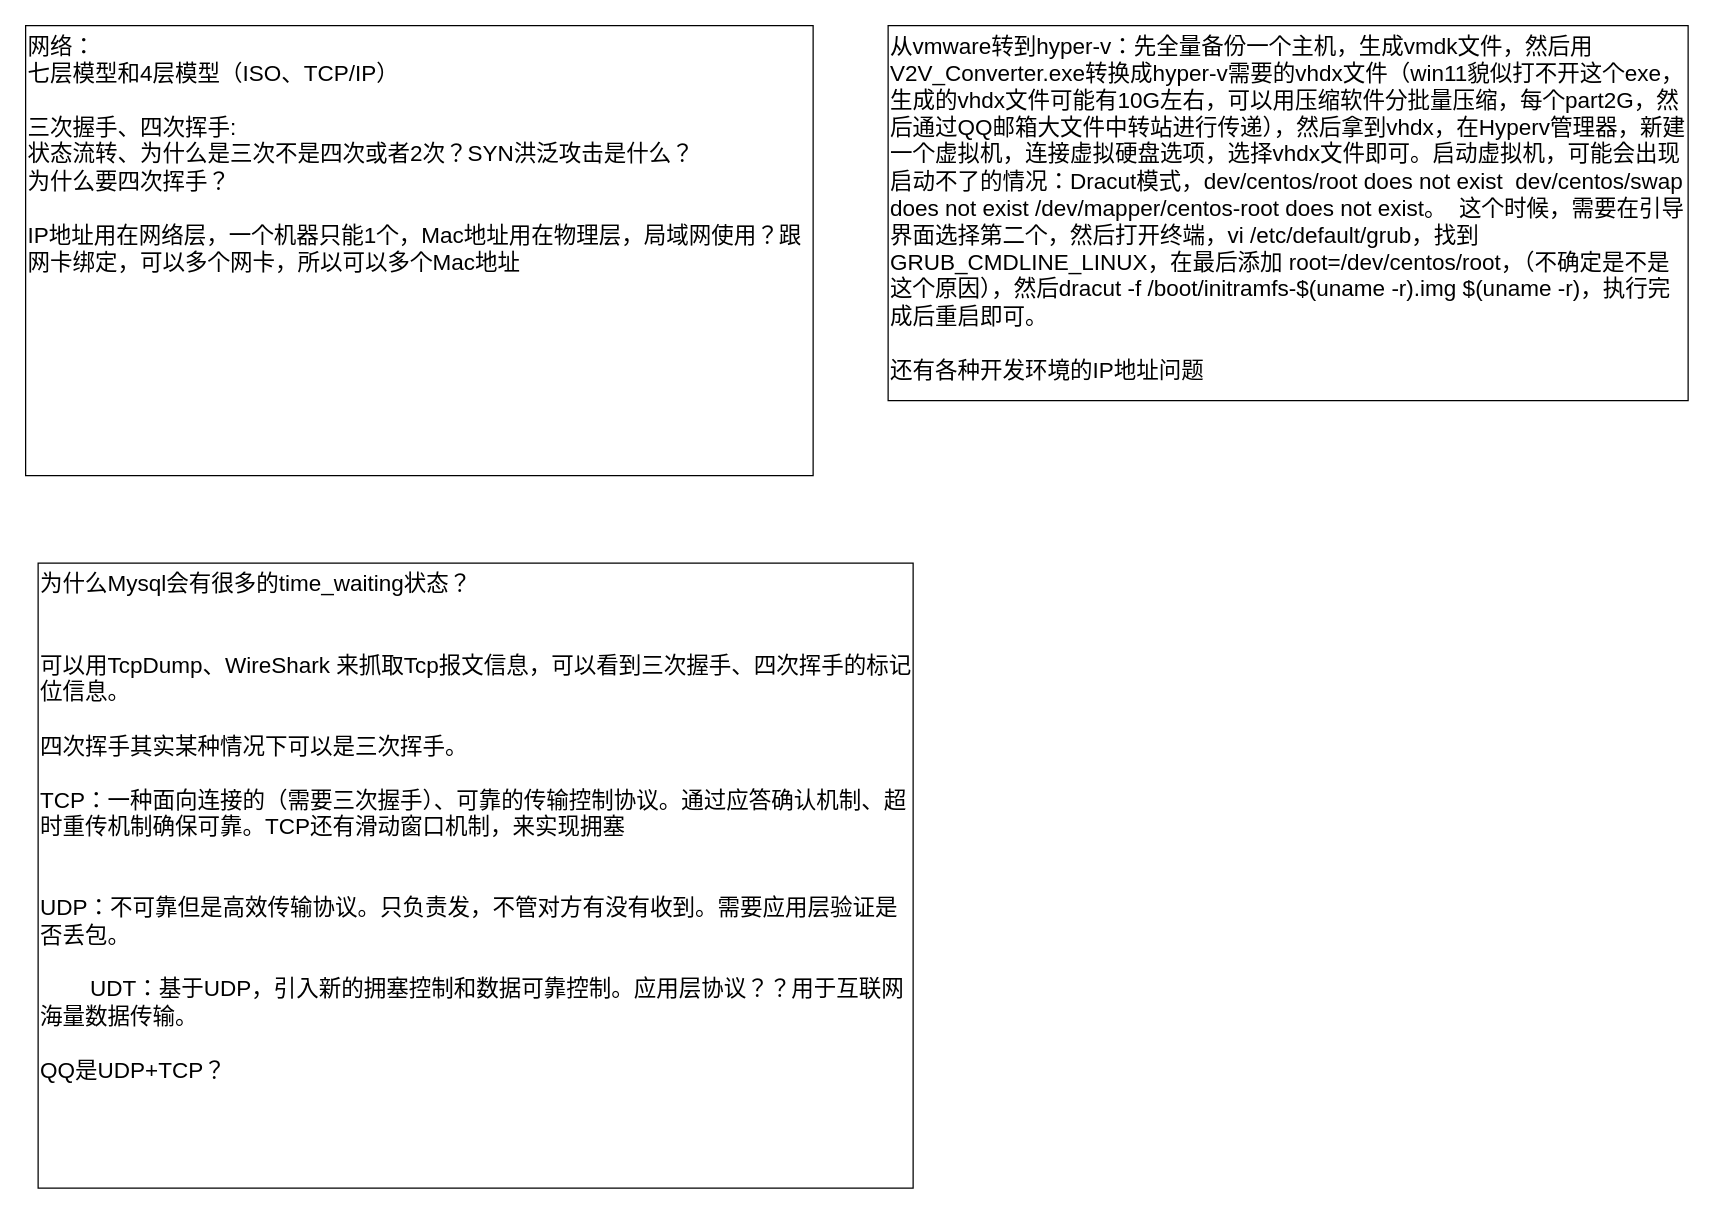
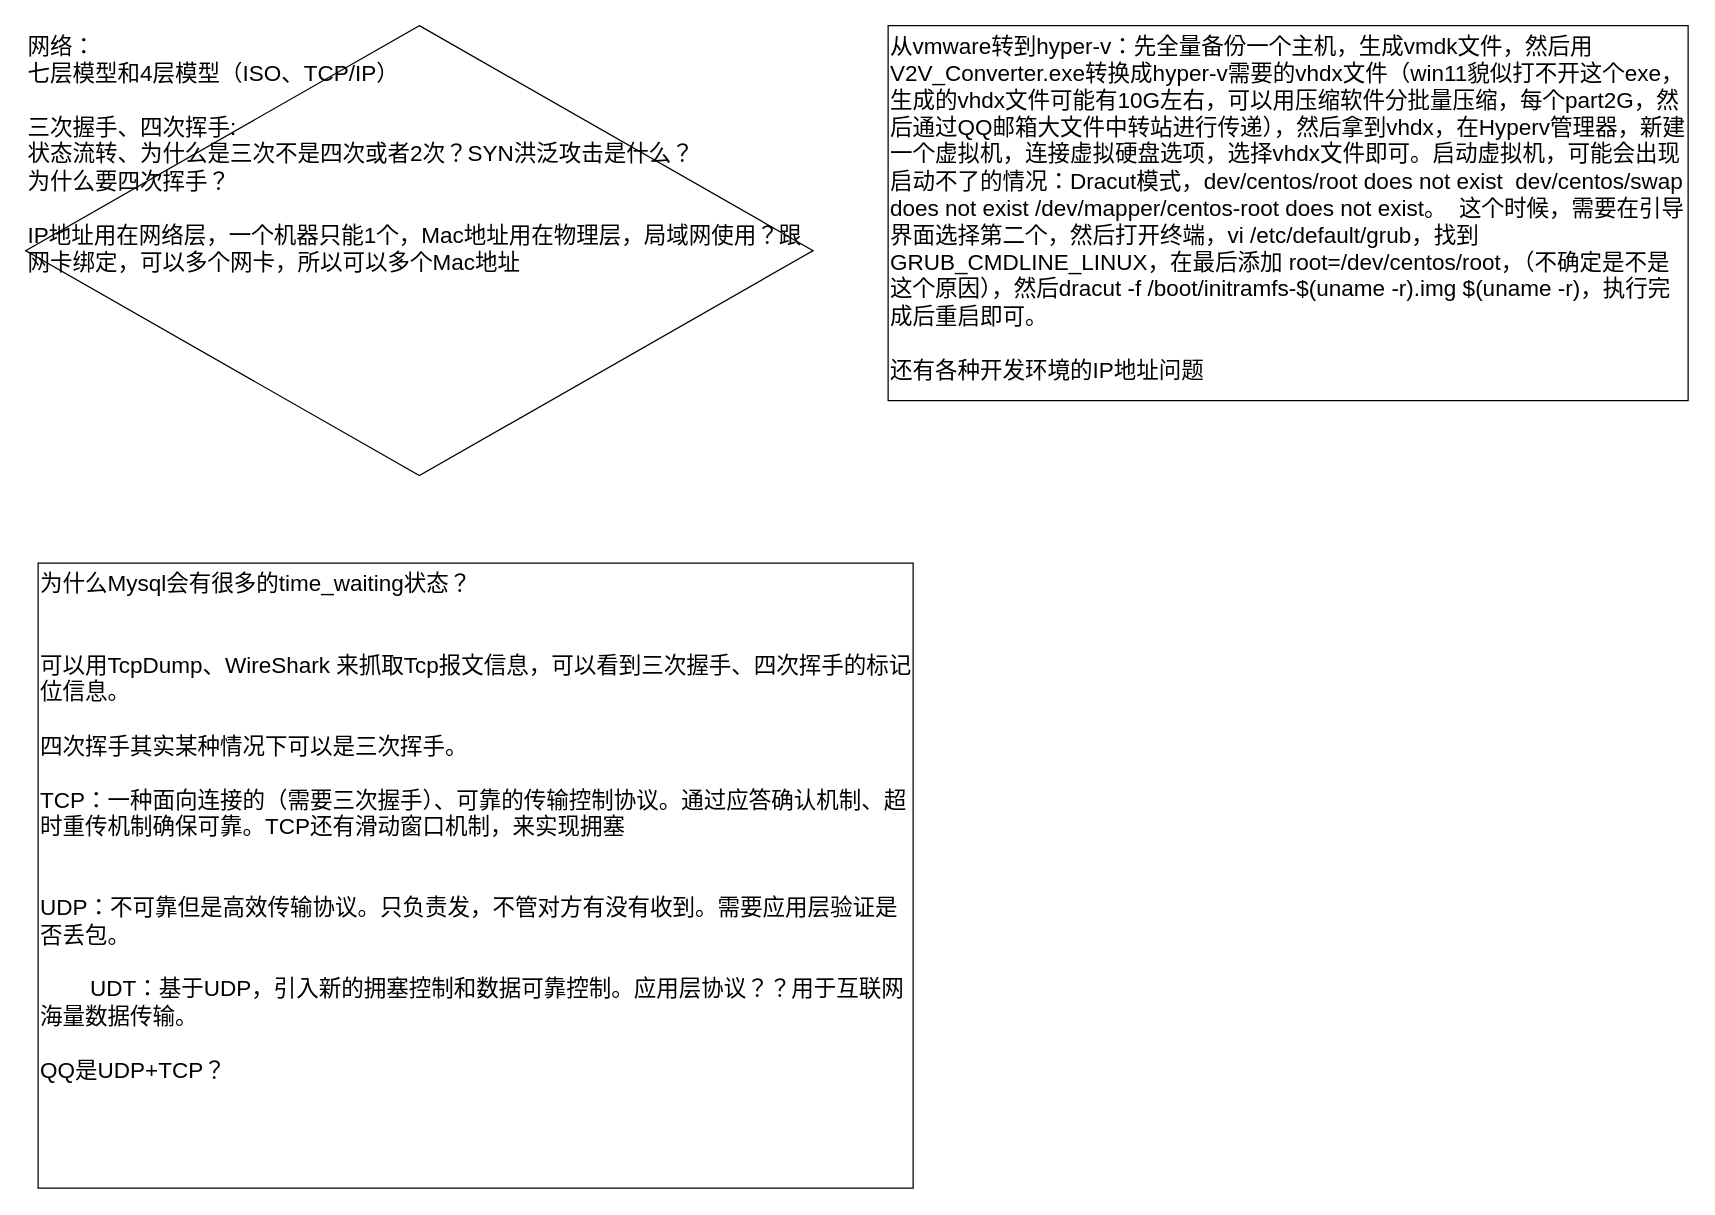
node "网络： 七层模型和4层模型（ISO、TCP/IP） 三次握手、四次挥手: 状态流转、为什么是三次不是四次或者2次？SYN洪泛攻击是什么？ 为什么要四次挥手？ IP地址用在网络层，一个机器只能1个，Mac地址用在物理层，局域网使用？跟网卡绑定，可以多个网卡，所以可以多个Mac地址": shape rectangle -> diamond
